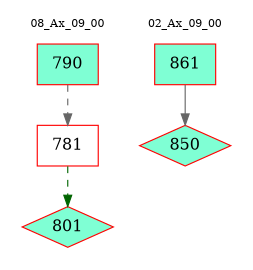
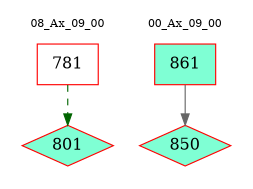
cluster "02_Ax_09_00": label "02_Ax_09_00" -> "00_Ax_09_00"
node "790": removed
